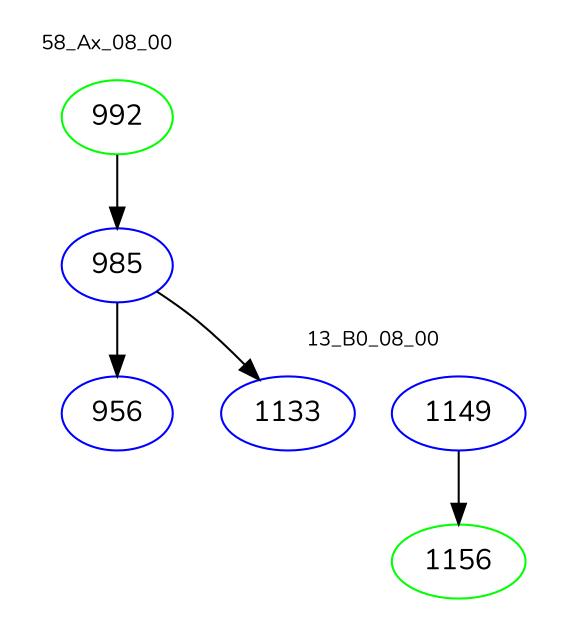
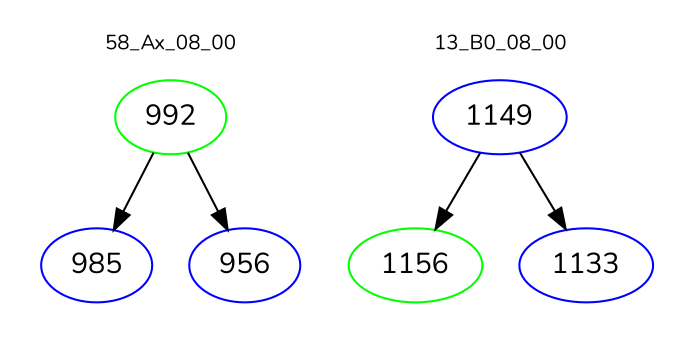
edge "985" -> "956": now "992" -> "956"
edge "985" -> "1133": now "1149" -> "1133"
